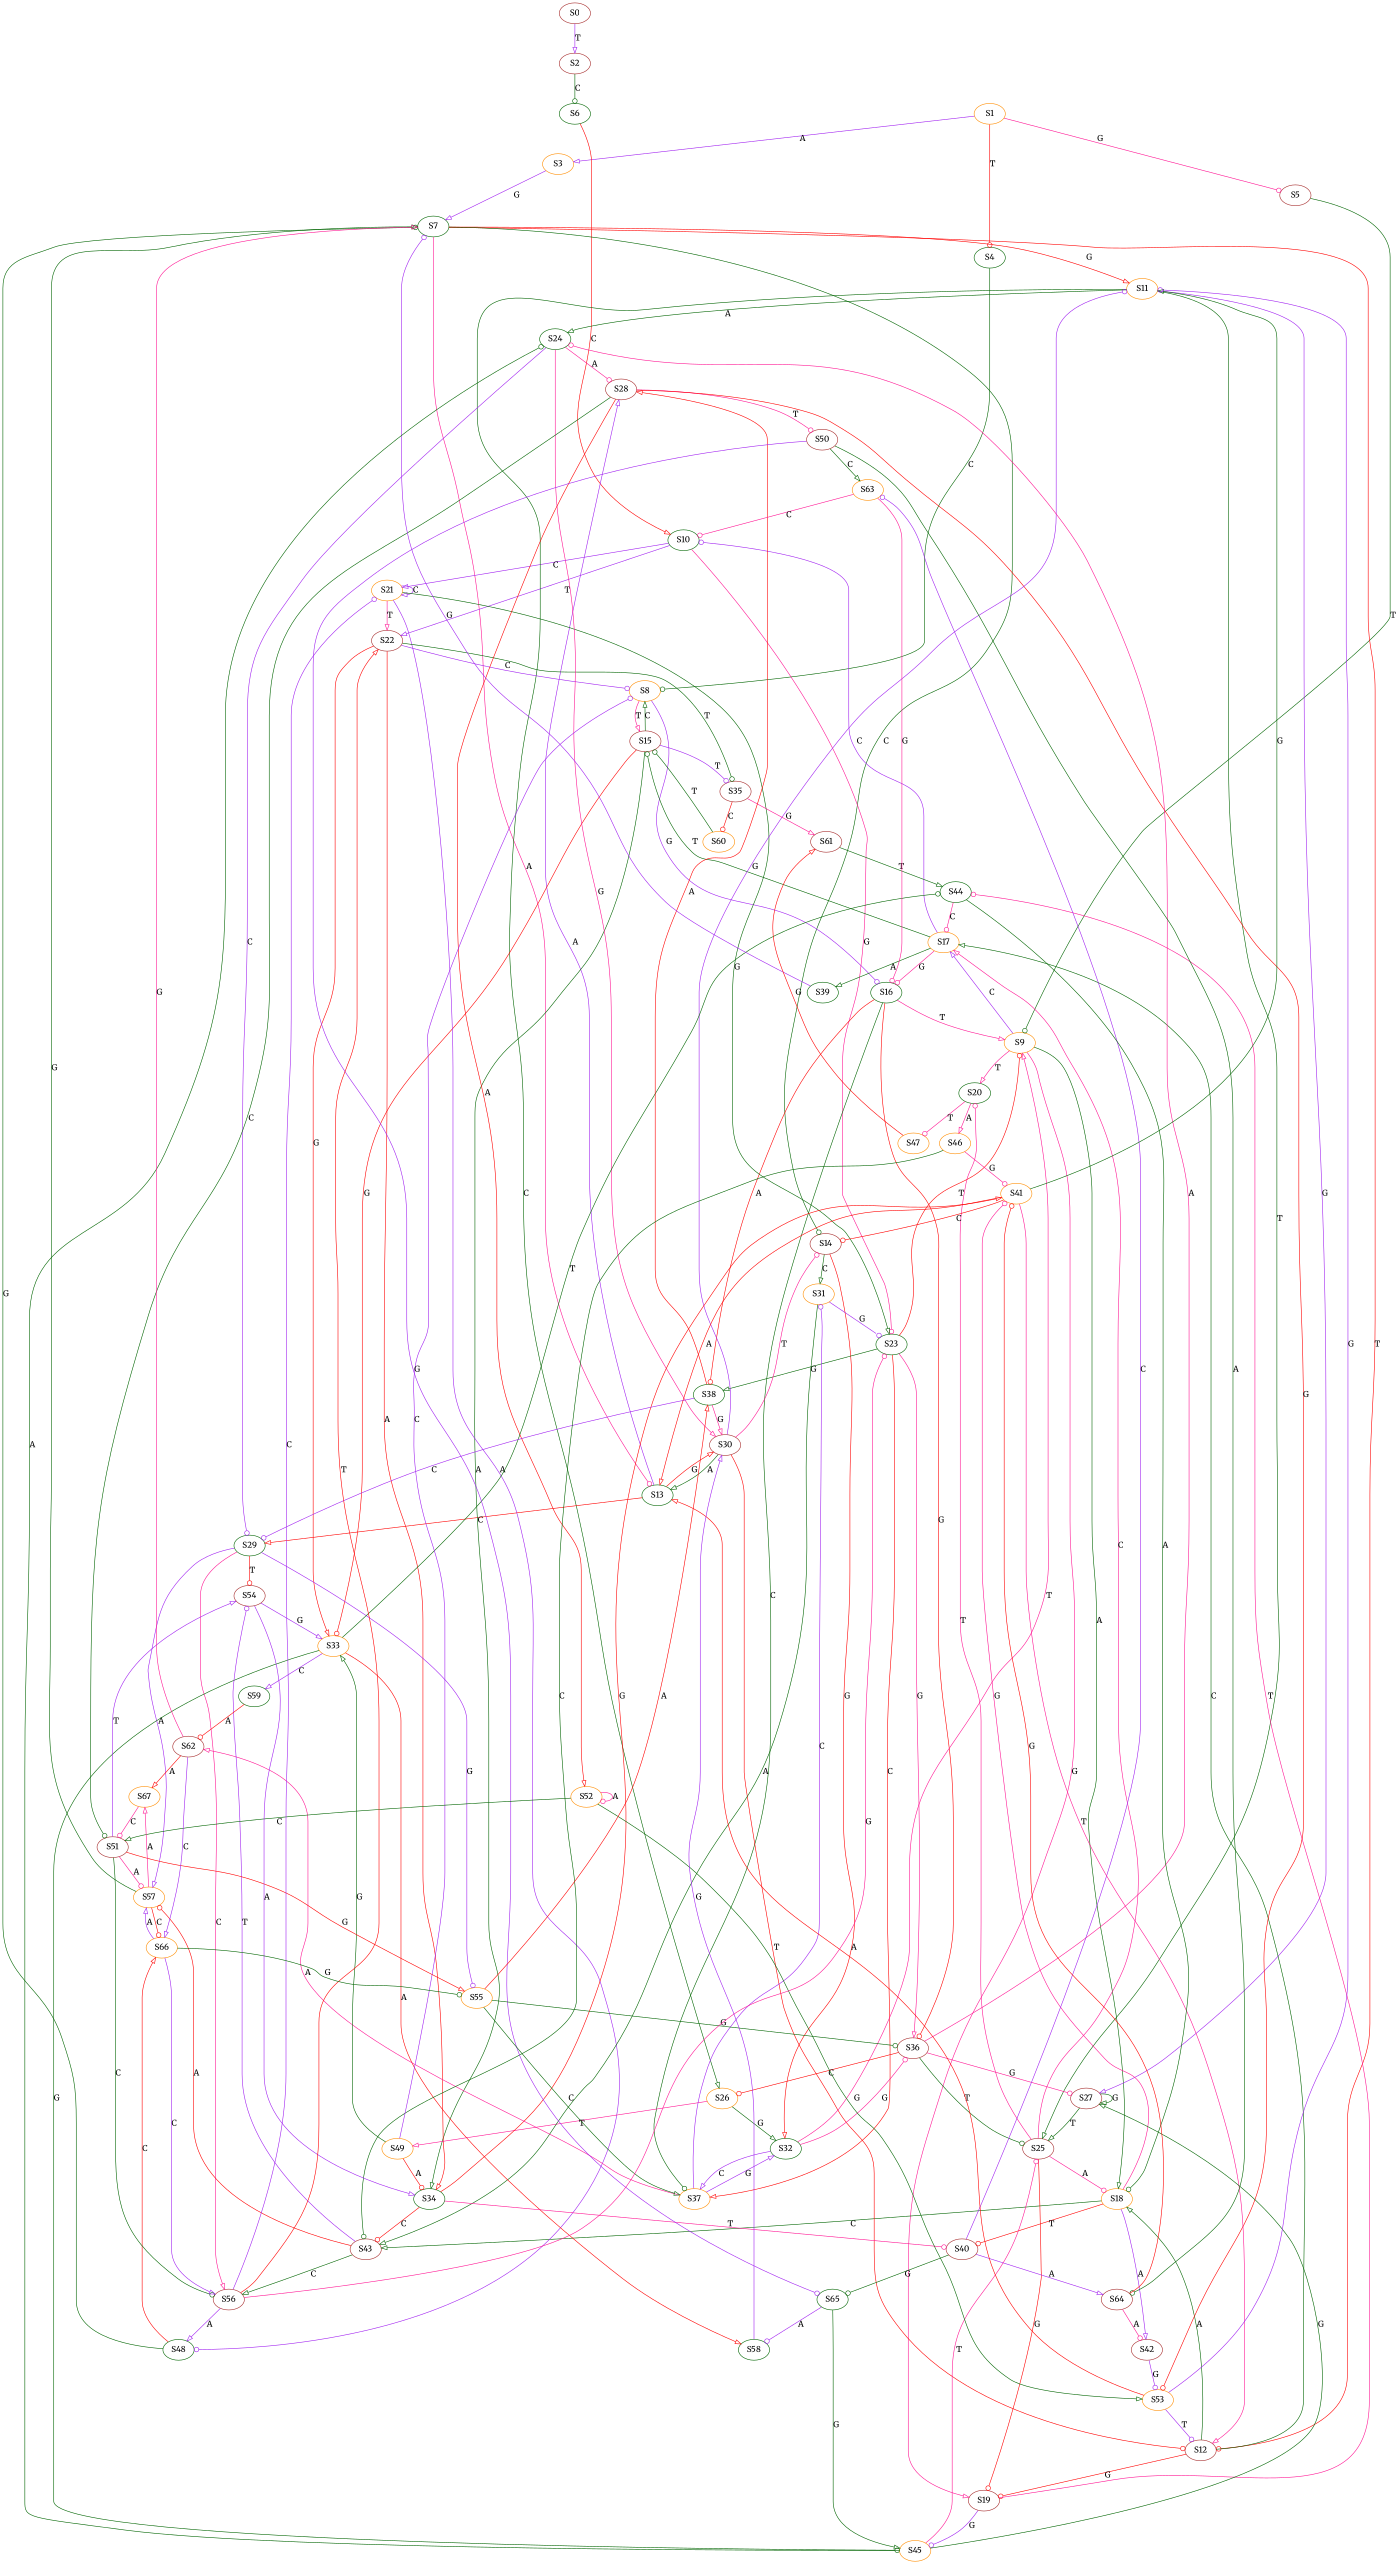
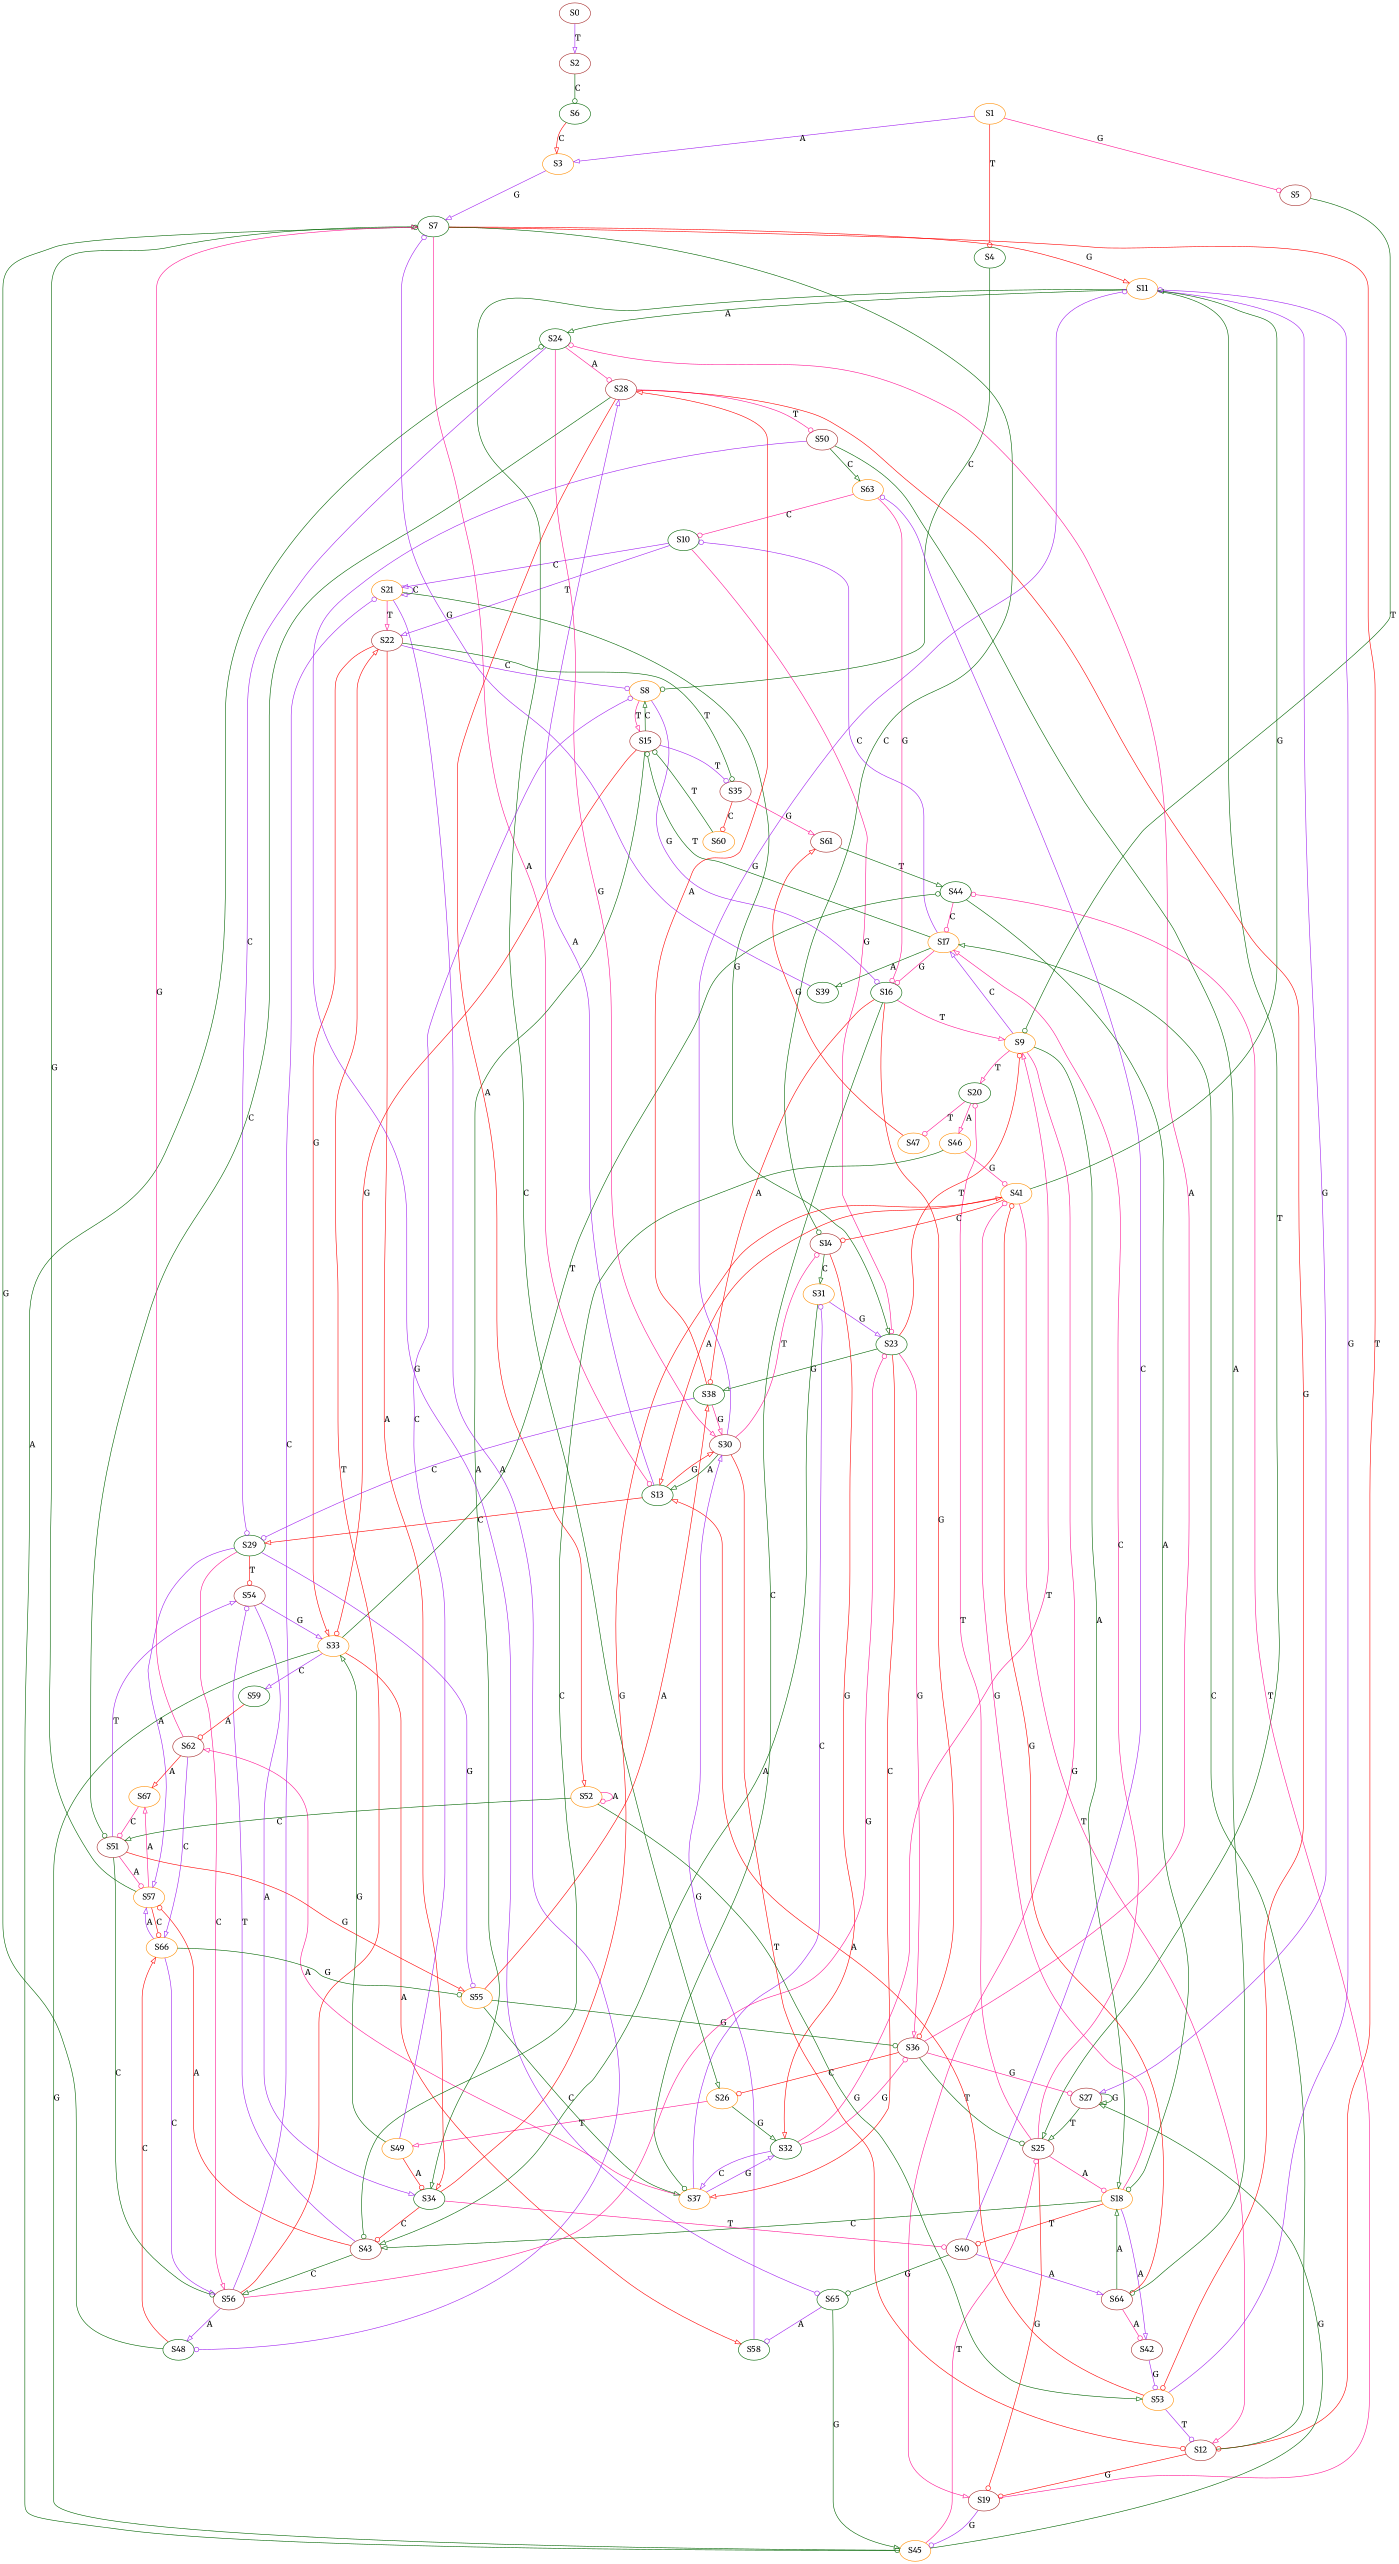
edge "S6" -> "S10": now "S6" -> "S3"
edge "S31" -> "S23": arrowhead odot -> onormal
edge "S12" -> "S18": now "S64" -> "S18"
